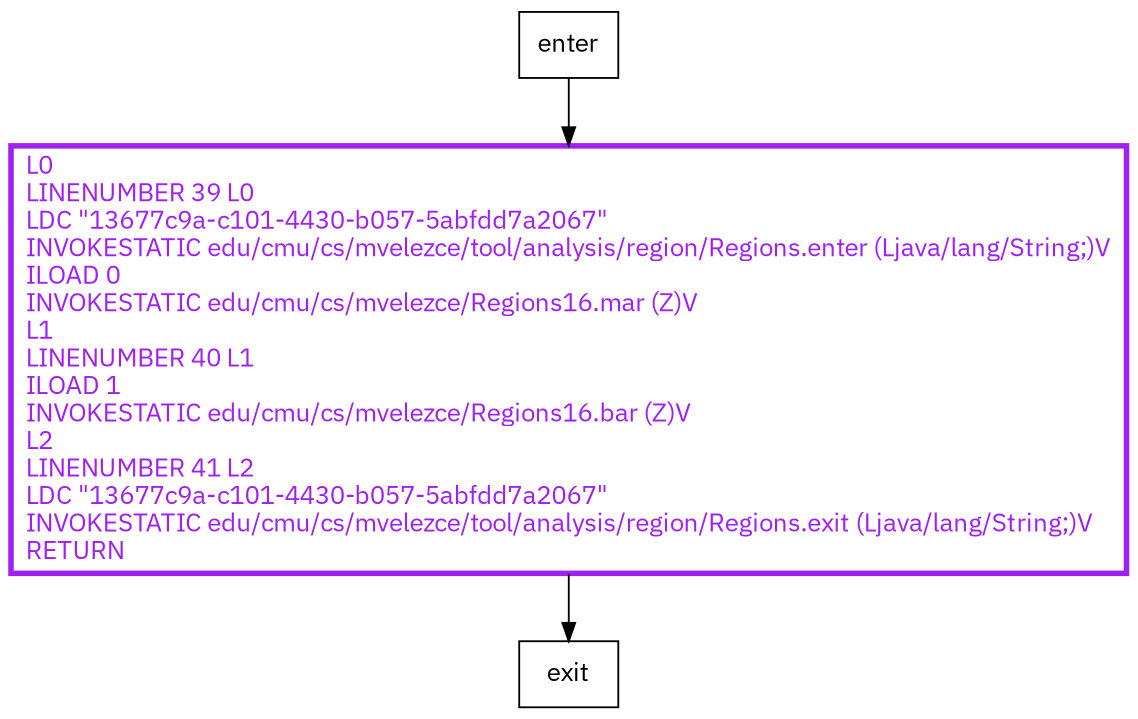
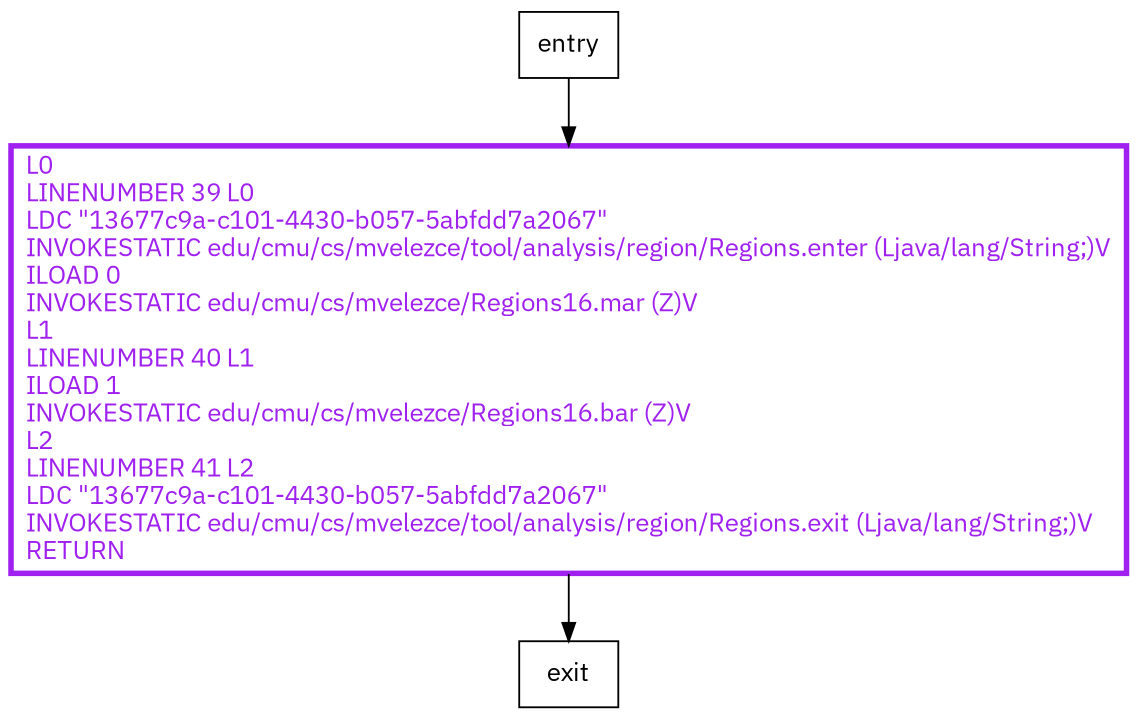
node "enter": label "enter" -> "entry"
